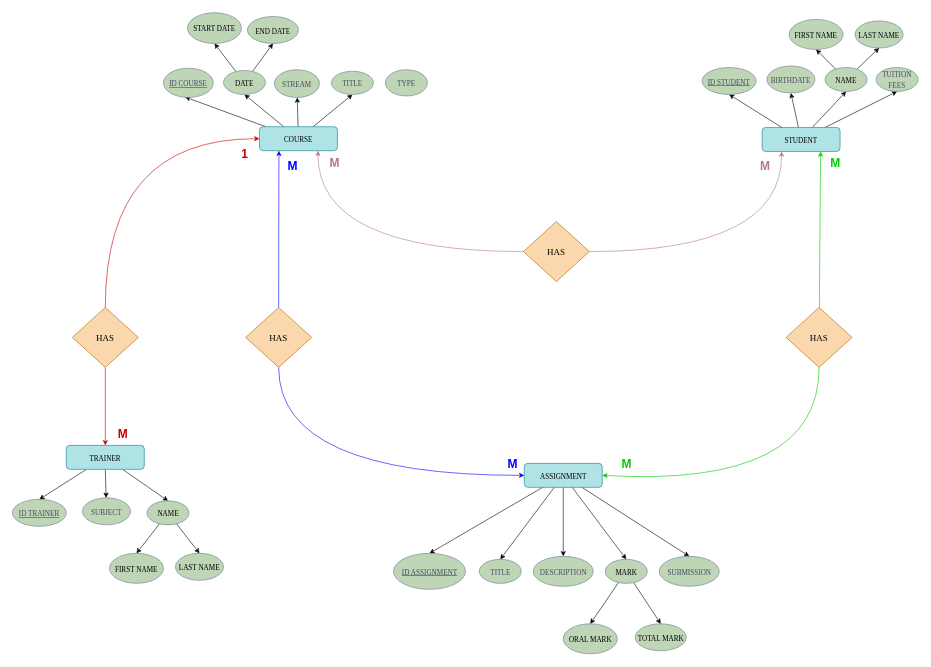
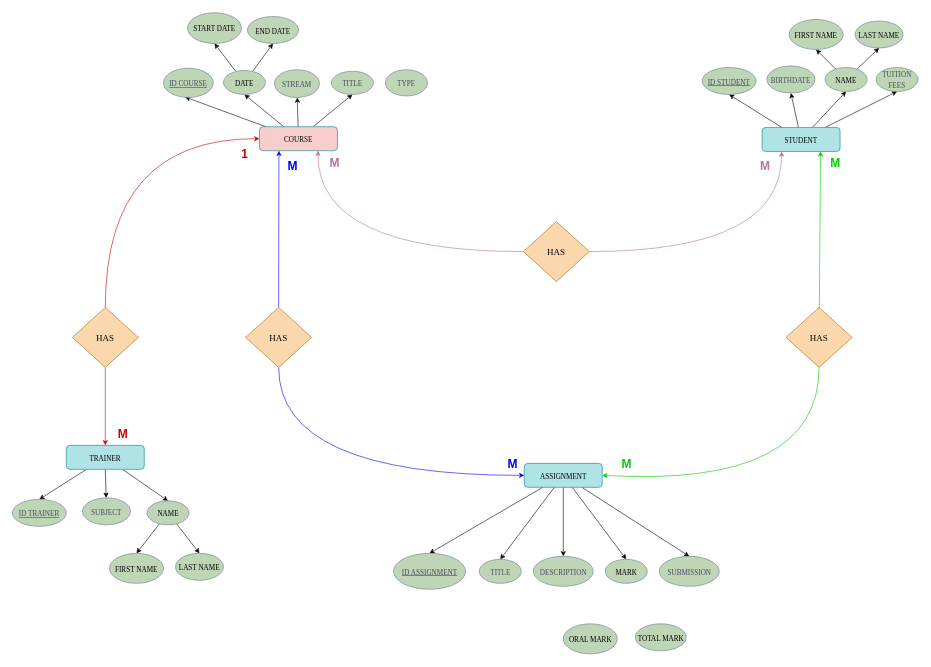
node "COURSE": fillcolor #b0e3e6 -> #f8cecc
edge "MARK" -> "TOTAL MARK": removed
edge "MARK" -> "ORAL MARK": removed
